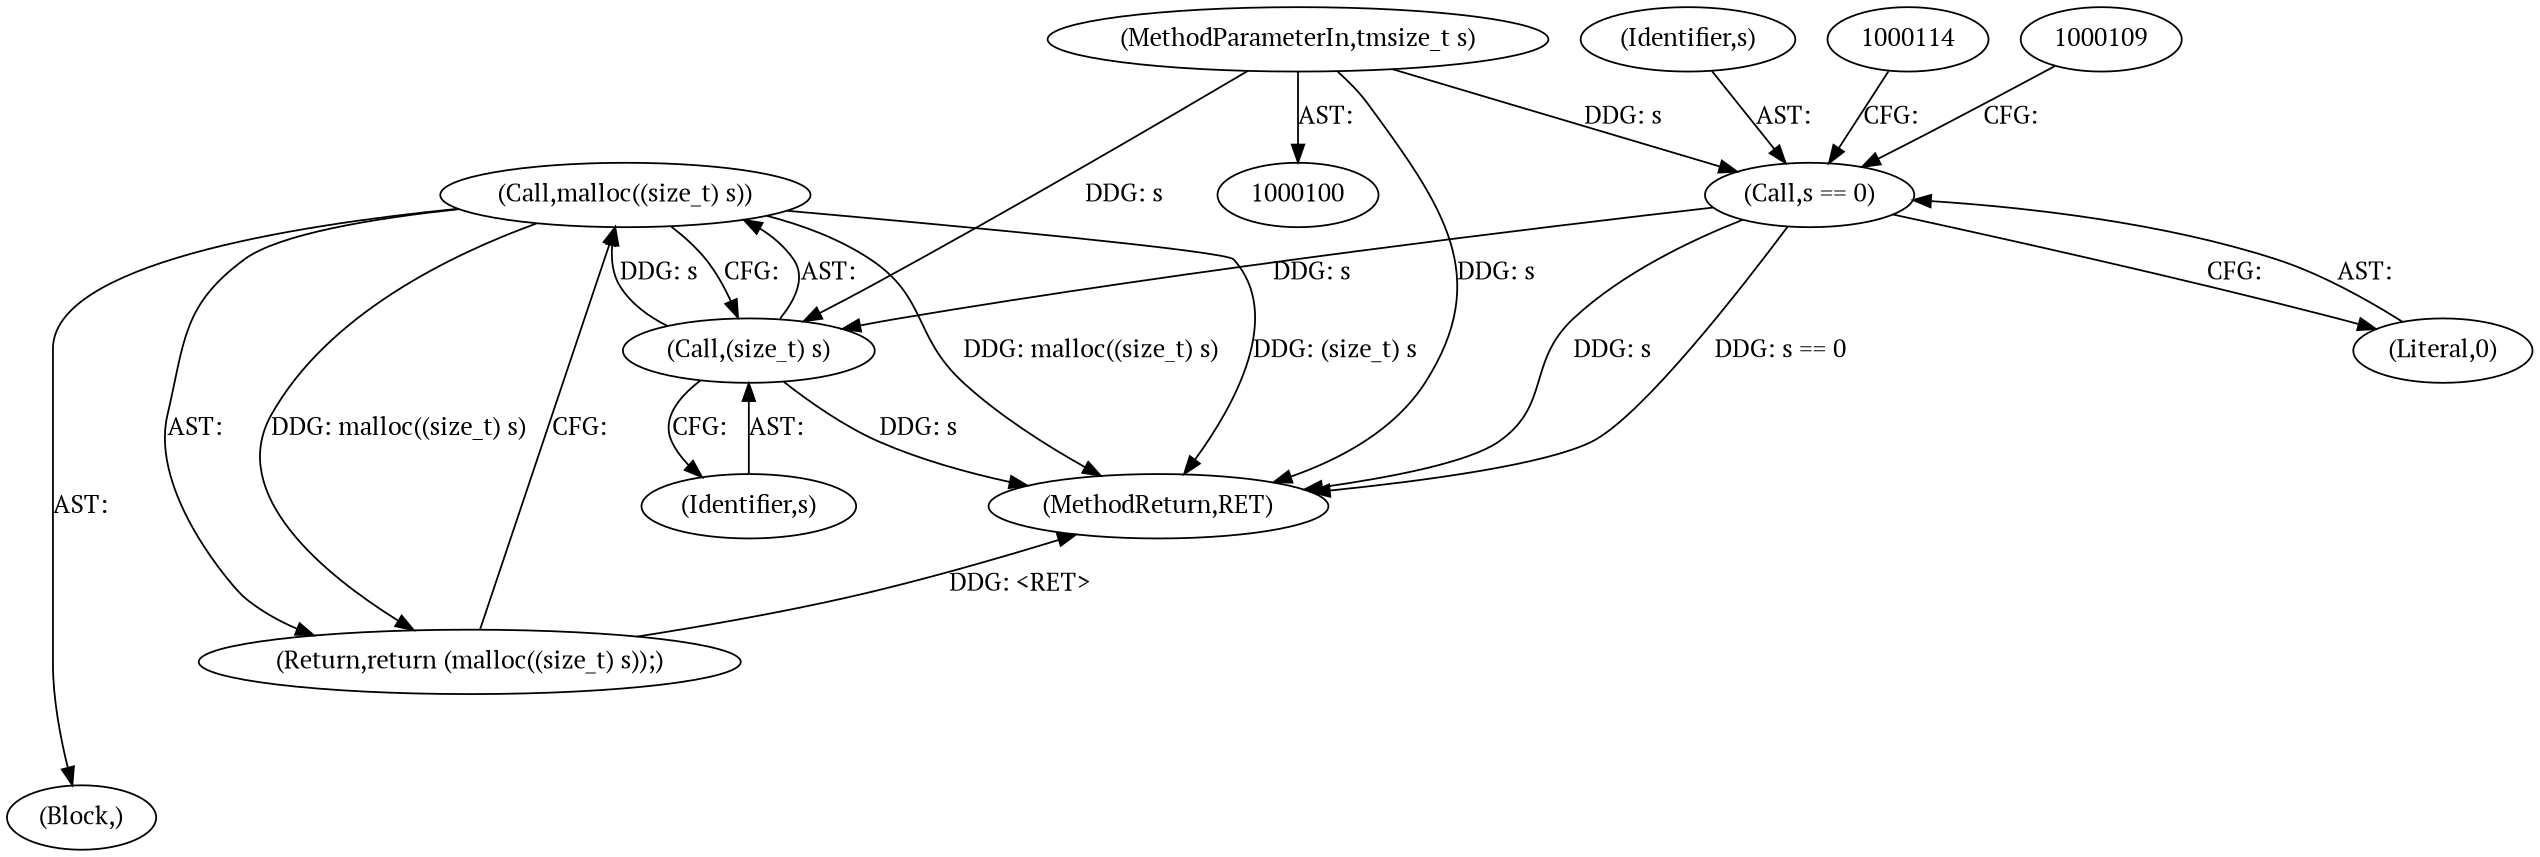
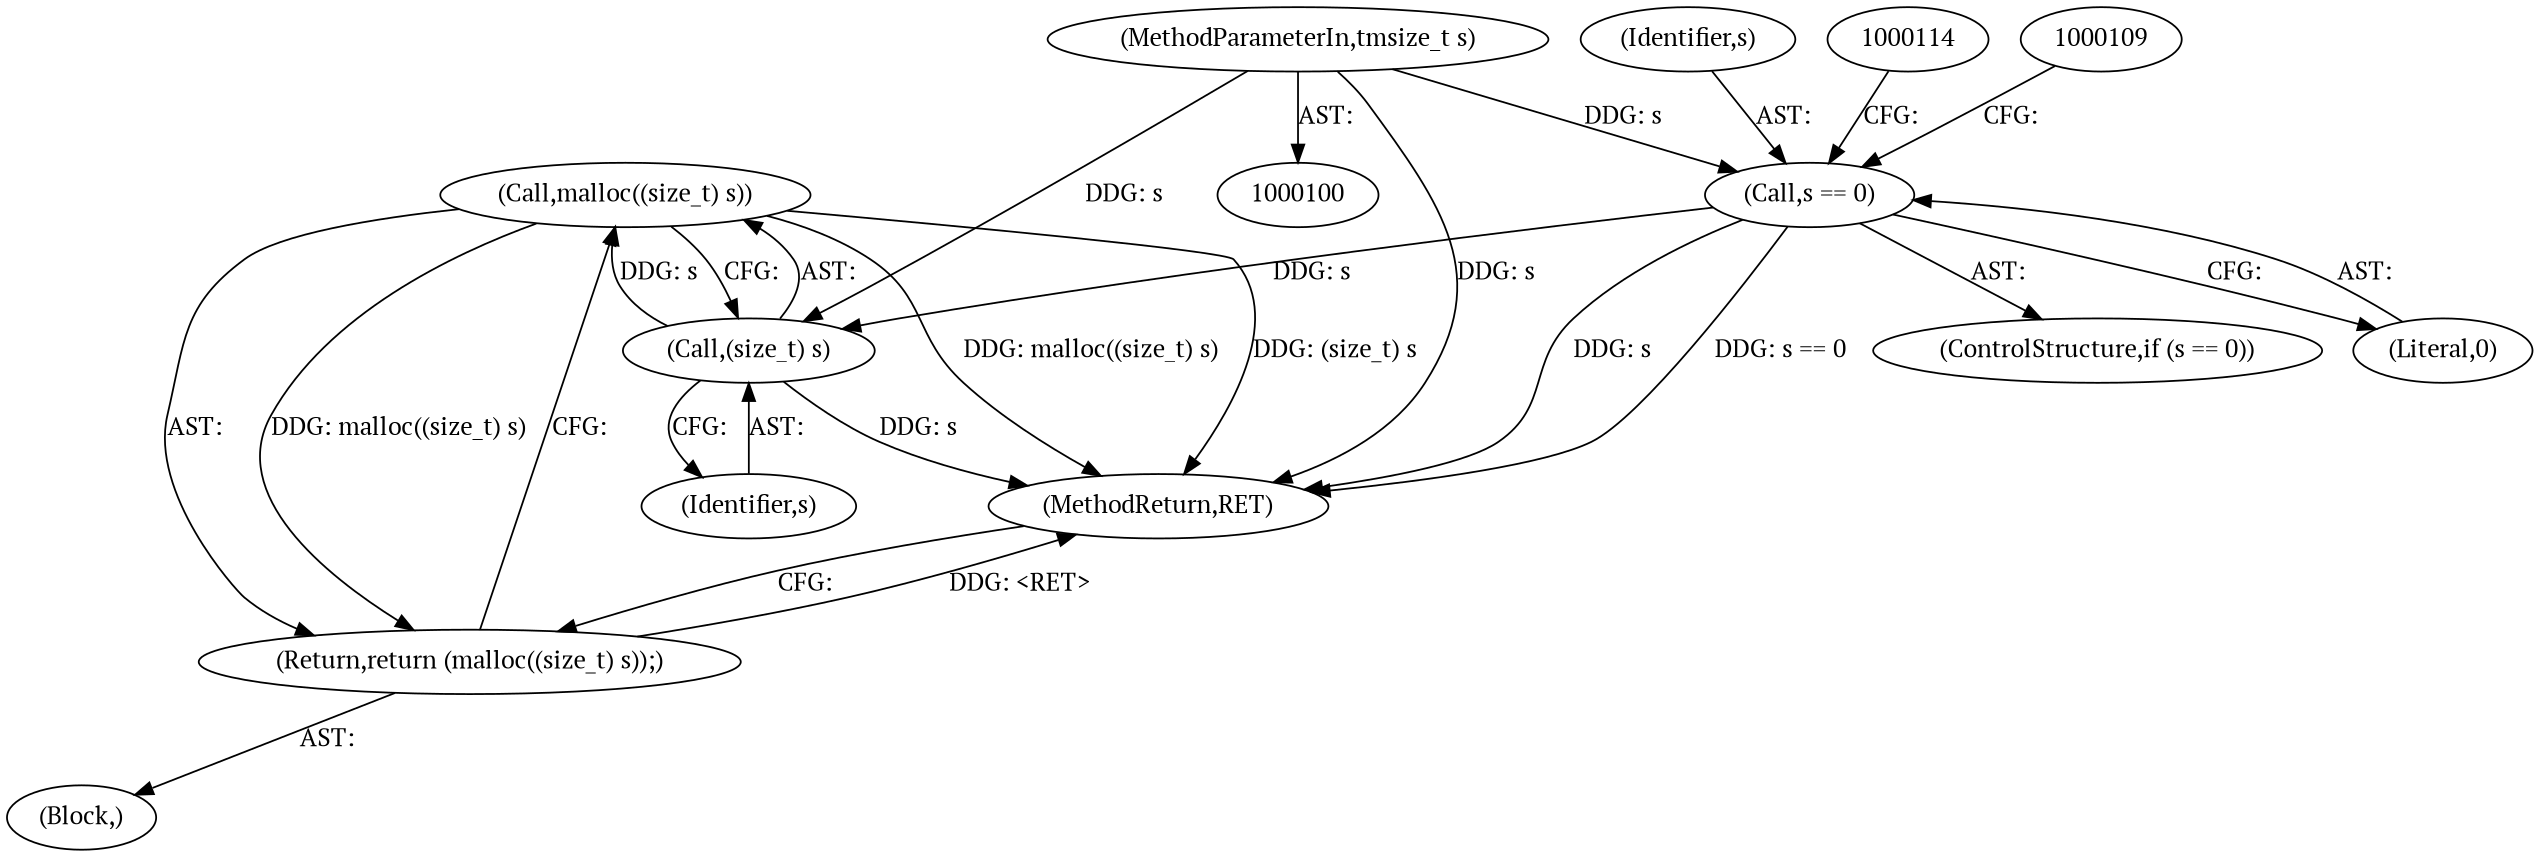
edge "(Call,malloc((size_t) s))" -> "(Block,)": now "(Return,return (malloc((size_t) s));)" -> "(Block,)"
node "(ControlStructure,if (s == 0))": added
edge "(MethodReturn,RET)" -> "(Return,return (malloc((size_t) s));)": added, label "CFG:"
